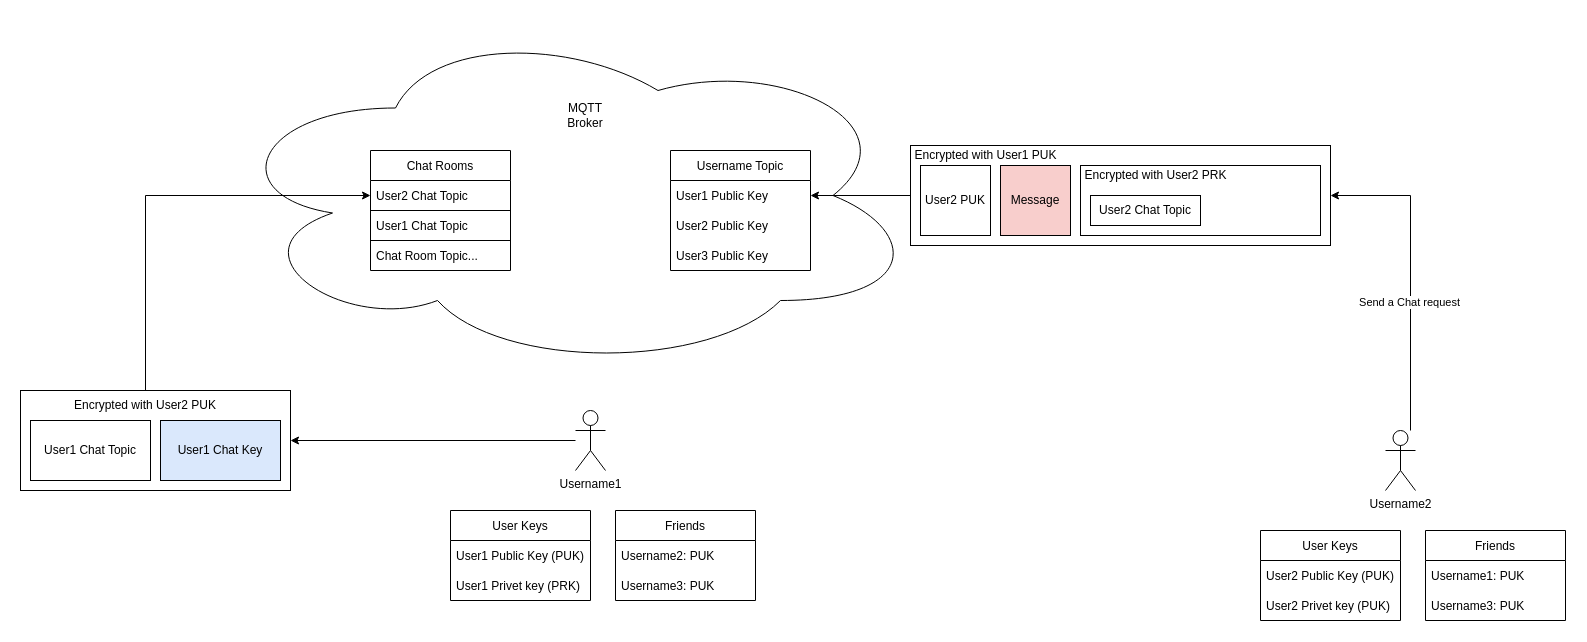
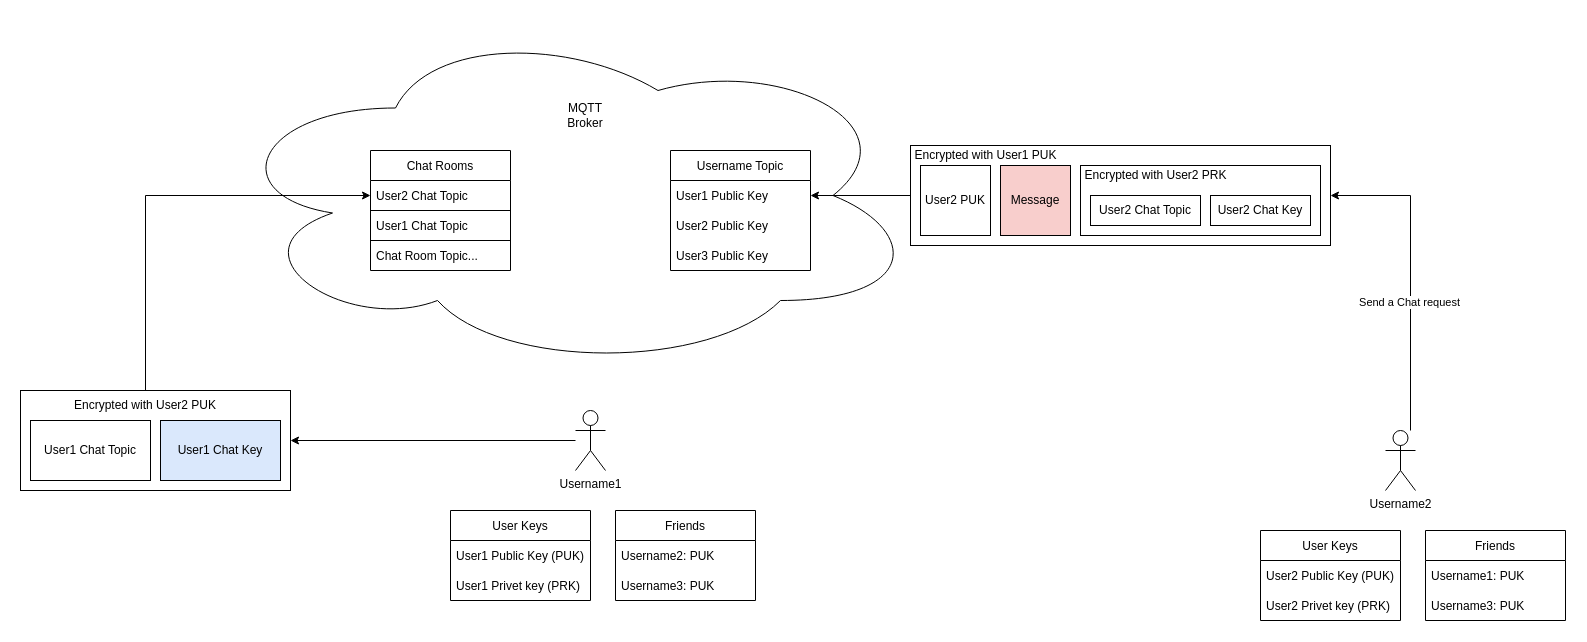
node "User2 Chat Key": added
node "User2 Privet key (PUK)": label "User2 Privet key (PUK)" -> "User2 Privet key (PRK)"
